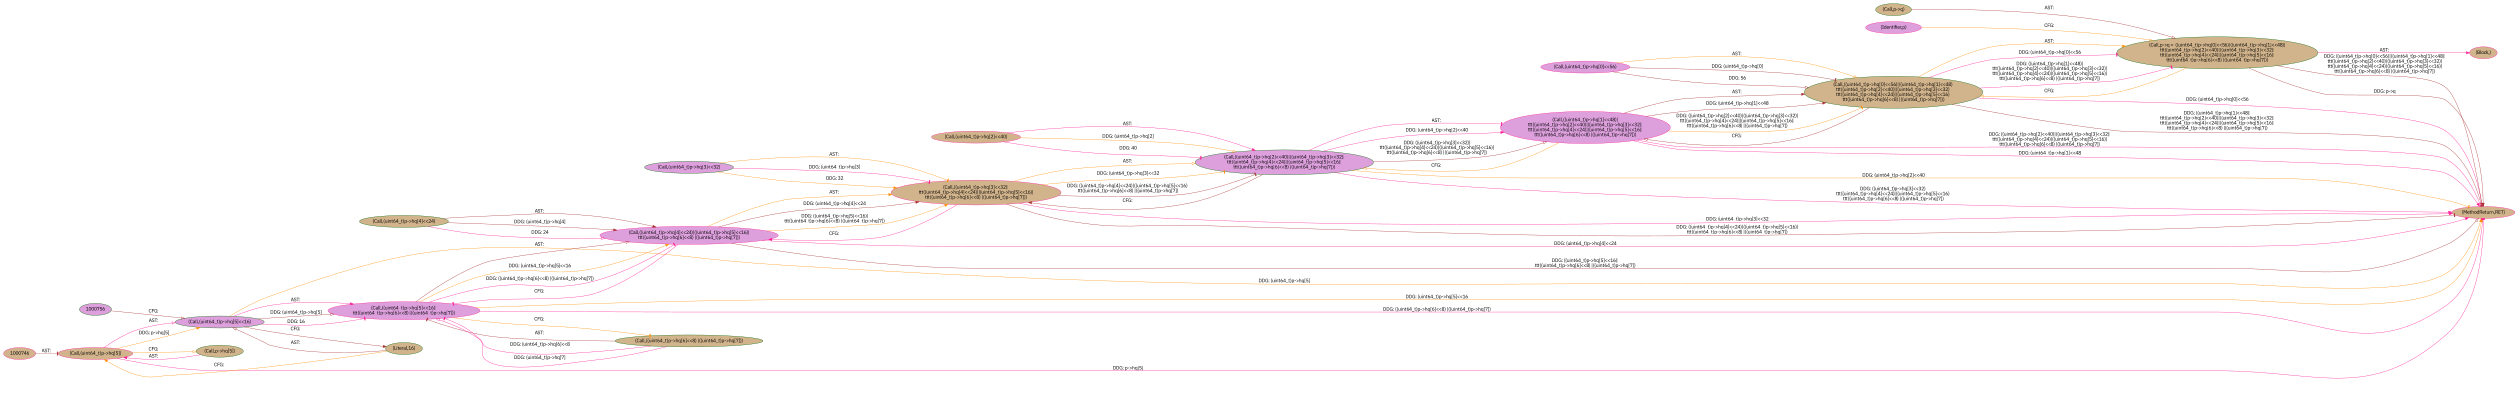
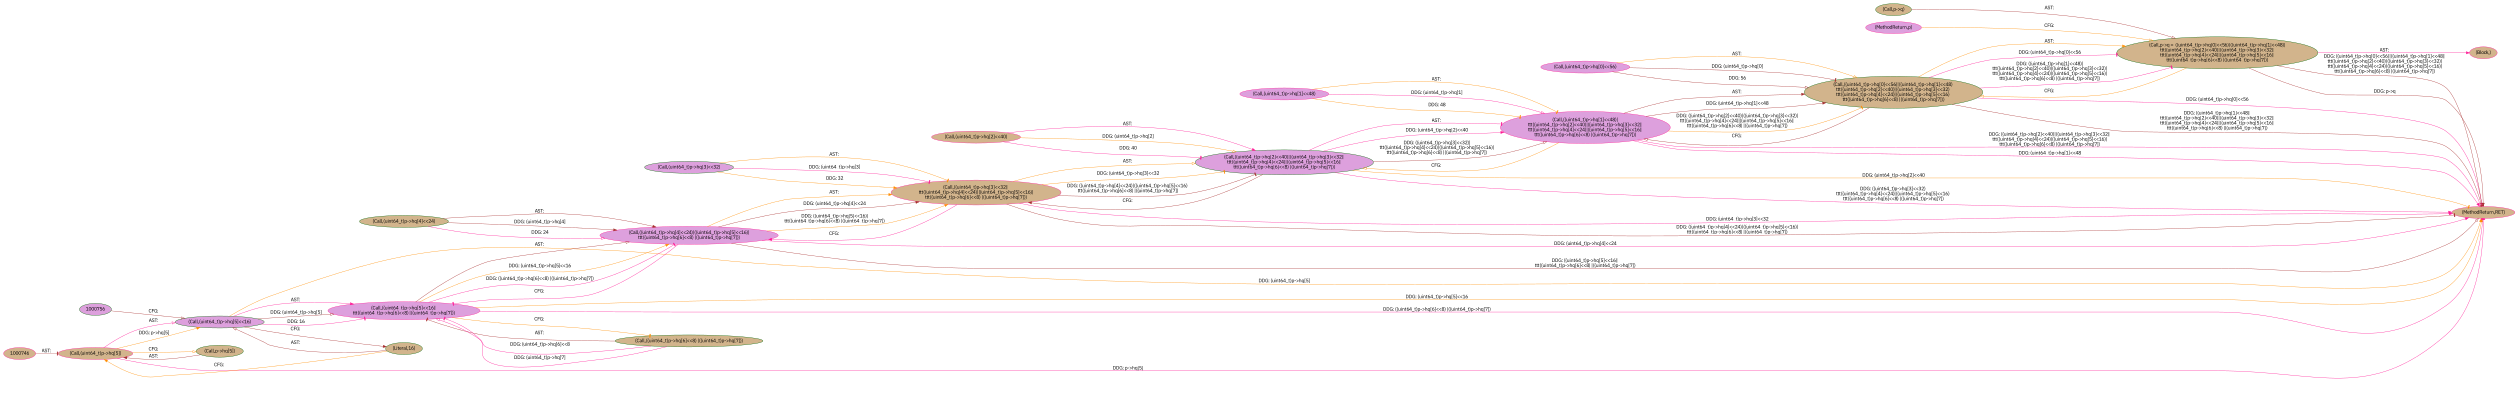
node "(Identifier,p)": label "(Identifier,p)" -> "(MethodReturn,p)"
node "(Call,(uint64_t)p->hq[1]<<48)": added
edge "(Call,p->hq[5])" -> "(Call,(uint64_t)p->hq[5])": color deeppink -> brown
